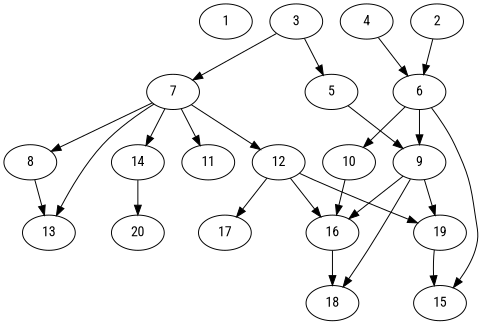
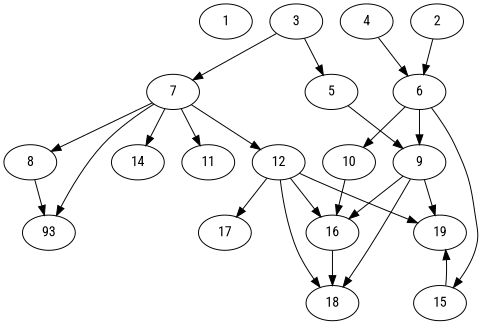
edge "12" -> "18": added
node "13": label "13" -> "93"
node "20": removed
edge "19" -> "15": reversed
